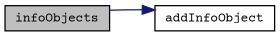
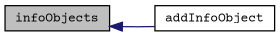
edge "infoObjects" -> "addInfoObject": reversed
